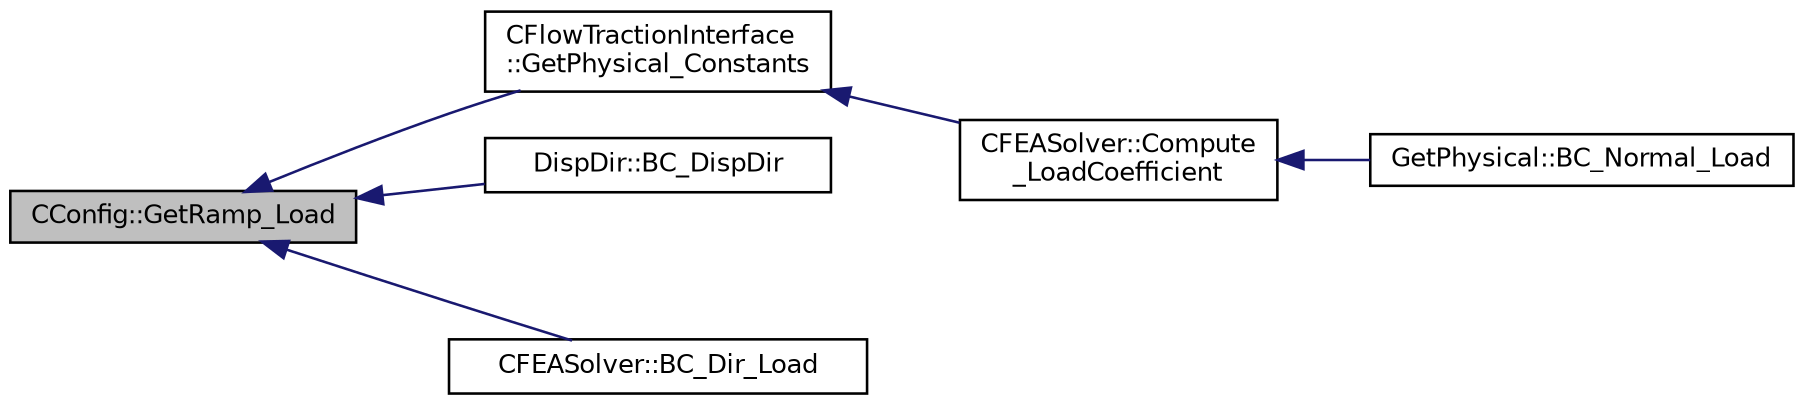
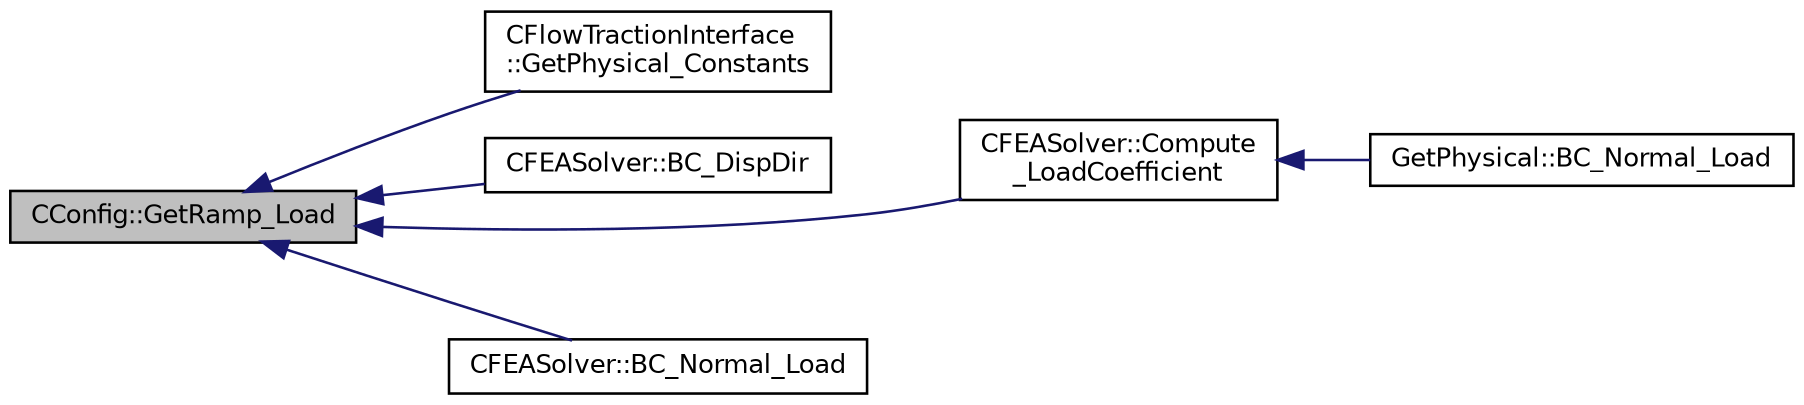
edge "CFEASolver::Compute _LoadCoefficient" -> "CFlowTractionInterface ::GetPhysical_Constants": now "CFEASolver::Compute _LoadCoefficient" -> "CConfig::GetRamp_Load"
node "DispDir::BC_DispDir": label "DispDir::BC_DispDir" -> "CFEASolver::BC_DispDir"
node "CFEASolver::BC_Dir_Load": label "CFEASolver::BC_Dir_Load" -> "CFEASolver::BC_Normal_Load"
